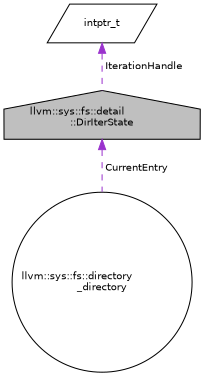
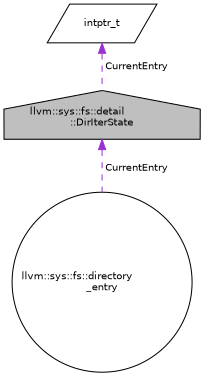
edge "llvm::sys::fs::detail ::DirIterState" -> "intptr_t": label " IterationHandle" -> " CurrentEntry"
node "llvm::sys::fs::directory _directory": label "llvm::sys::fs::directory _directory" -> "llvm::sys::fs::directory _entry"
